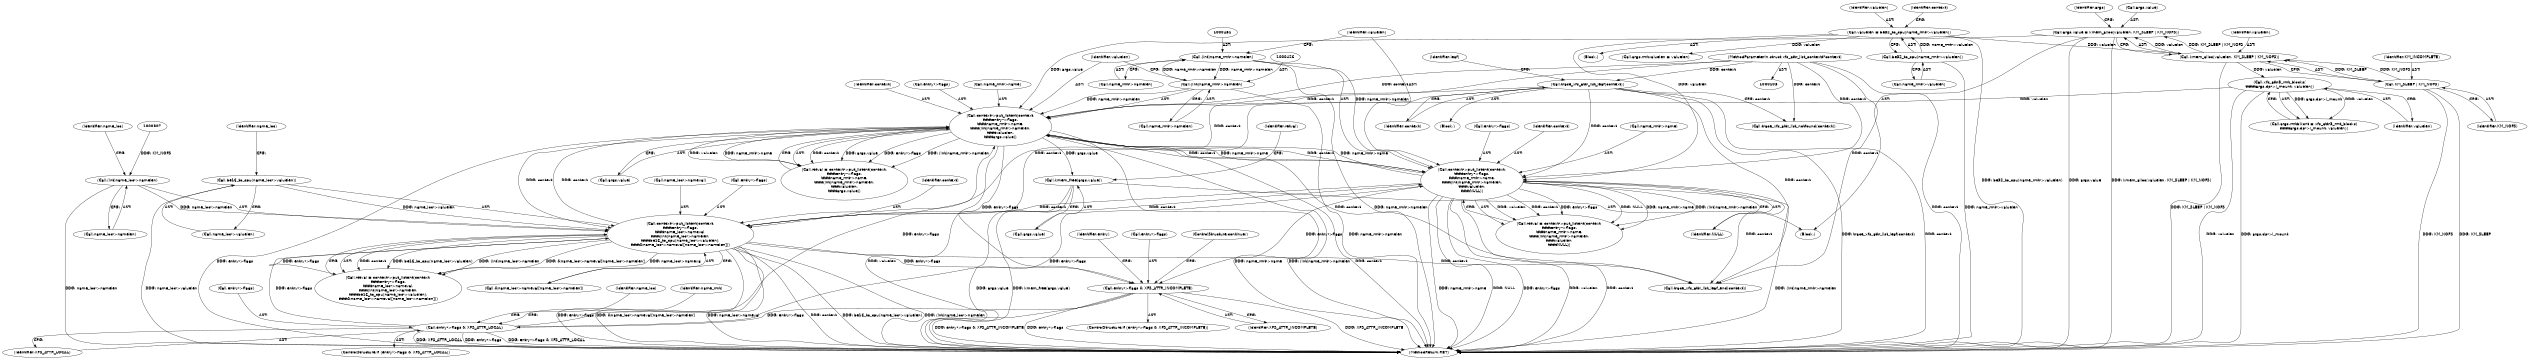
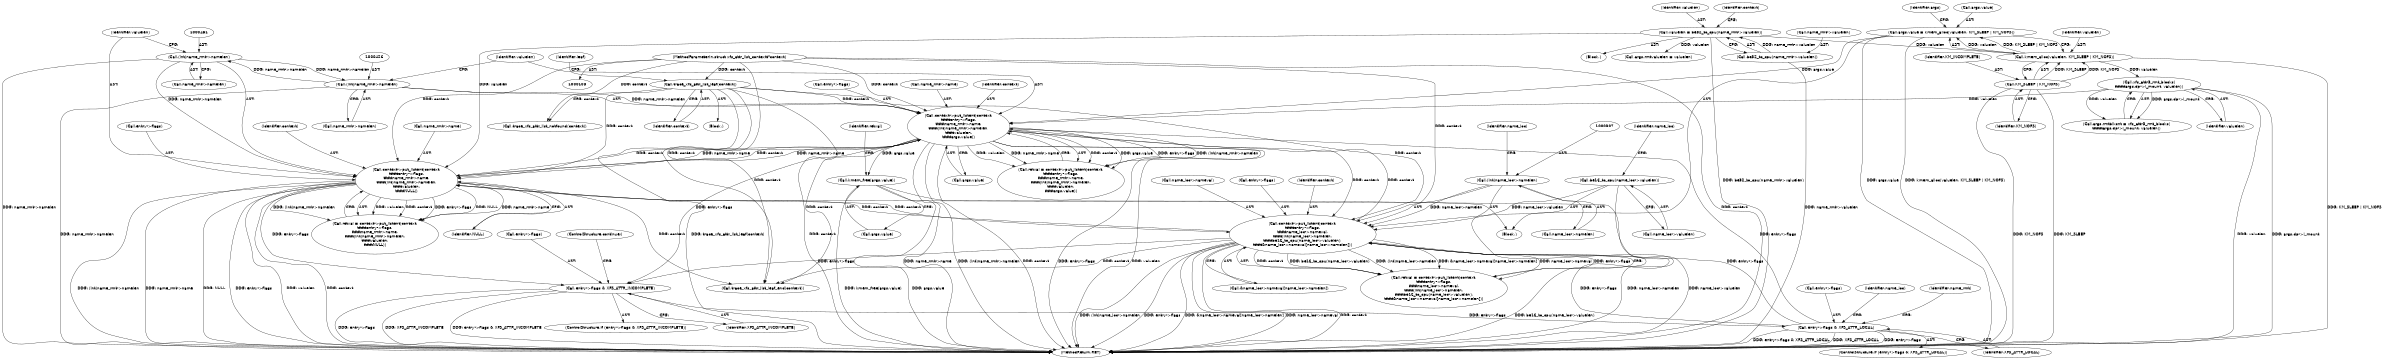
edge "(Call,be32_to_cpu(name_rmt->valuelen))" -> "(Call,name_rmt->valuelen)": removed, label "CFG:"
edge "1000307" -> "(Call,(int)name_loc->namelen)": label "DDG: KM_NOFS" -> "AST: "
node "(Identifier,entry)": removed
